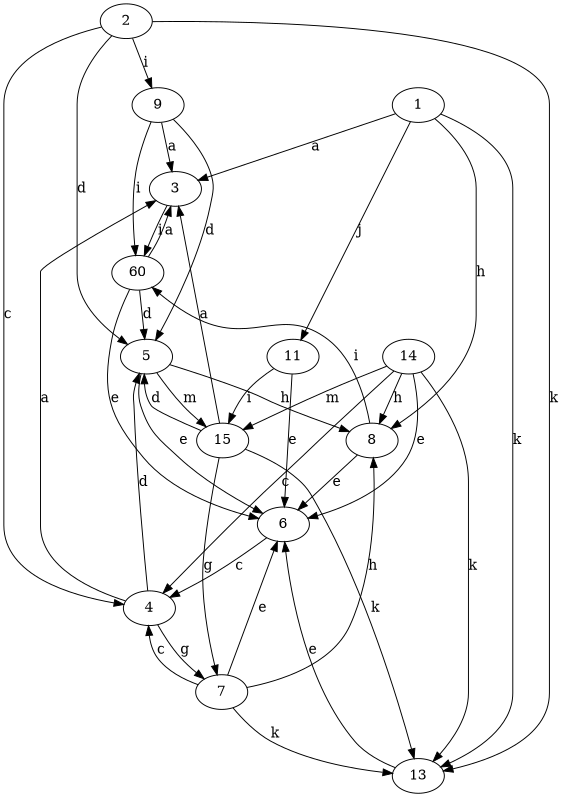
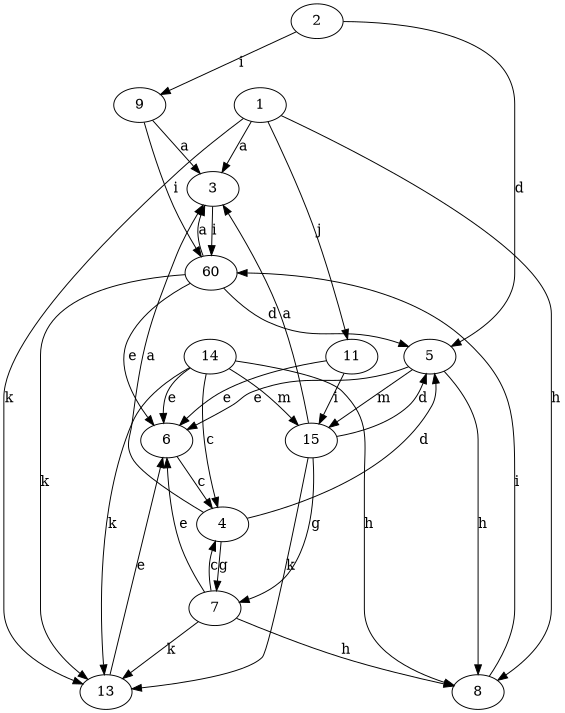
edge "9" -> "5": removed, label "d"
edge "2" -> "13": now "60" -> "13"
edge "2" -> "4": removed, label "c"
edge "8" -> "6": removed, label "e"
